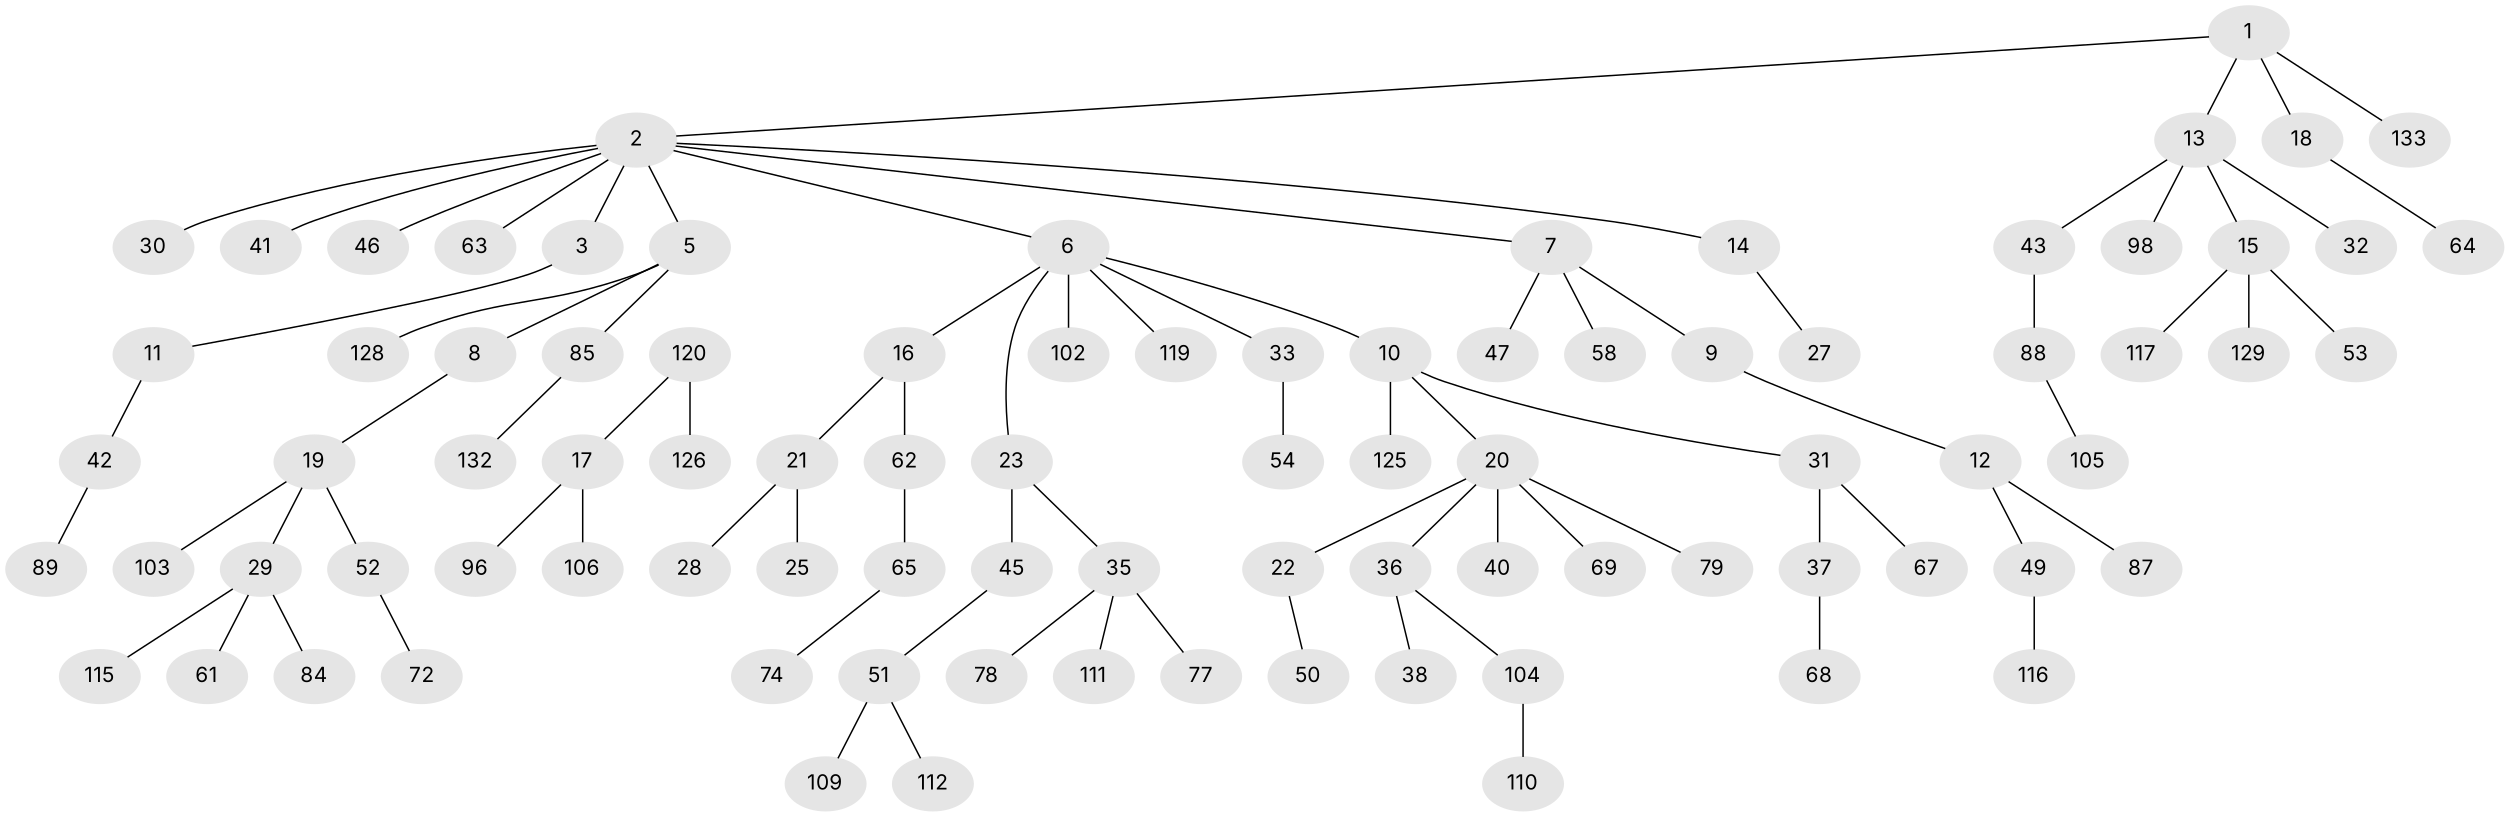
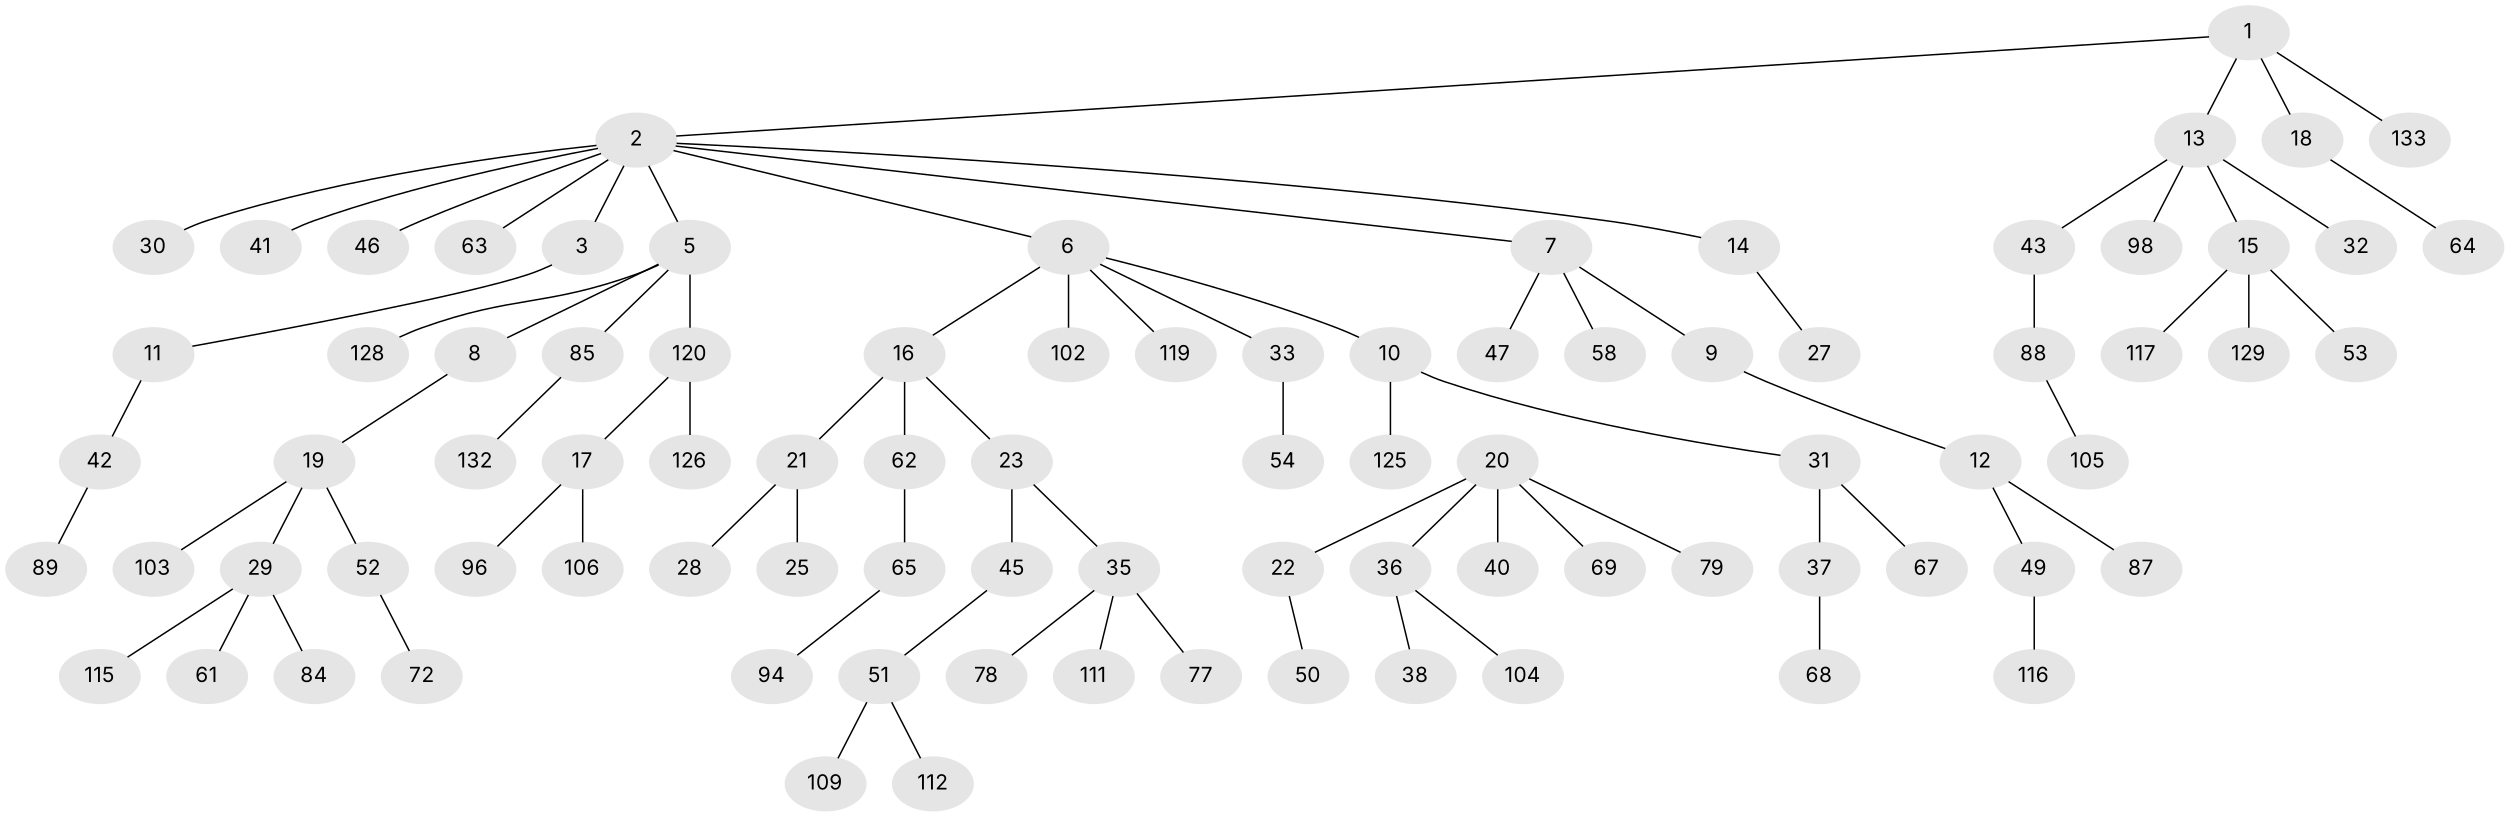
edge "5" -- "120": added
edge "6" -- "23": now "16" -- "23"
edge "10" -- "20": removed
node "74": label "74" -> "94"
node "110": removed
